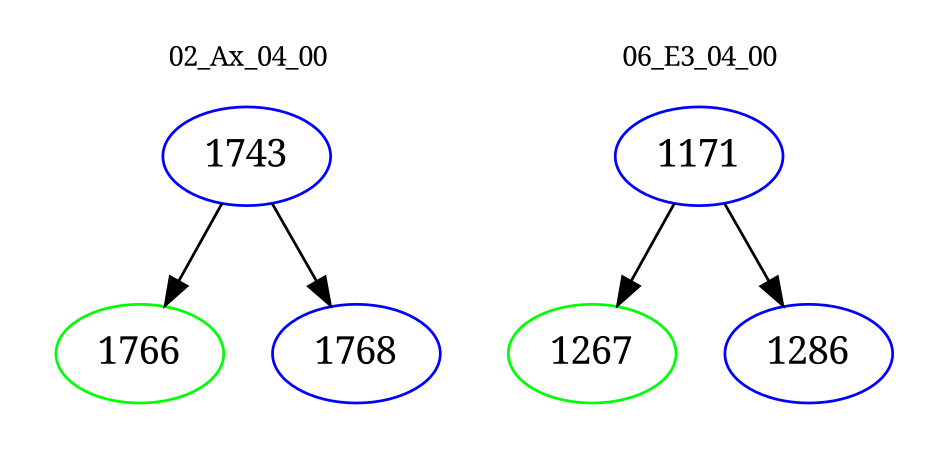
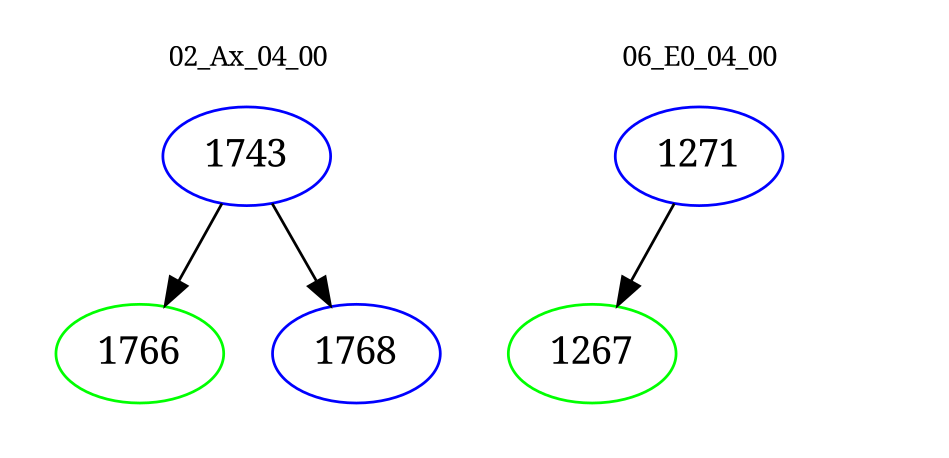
cluster "06_E3_04_00": label "06_E3_04_00" -> "06_E0_04_00"
node "1171": label "1171" -> "1271"
node "1286": removed
